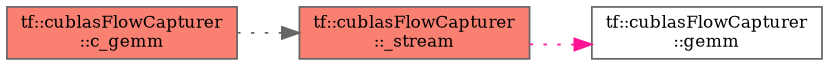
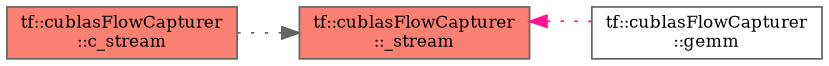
node "tf::cublasFlowCapturer ::c_gemm": label "tf::cublasFlowCapturer ::c_gemm" -> "tf::cublasFlowCapturer ::c_stream"
edge "tf::cublasFlowCapturer ::_stream" -> "tf::cublasFlowCapturer ::gemm": reversed
